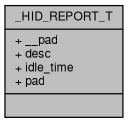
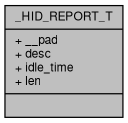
node "_HID_REPORT_T": text "+ pad" -> "+ len"
